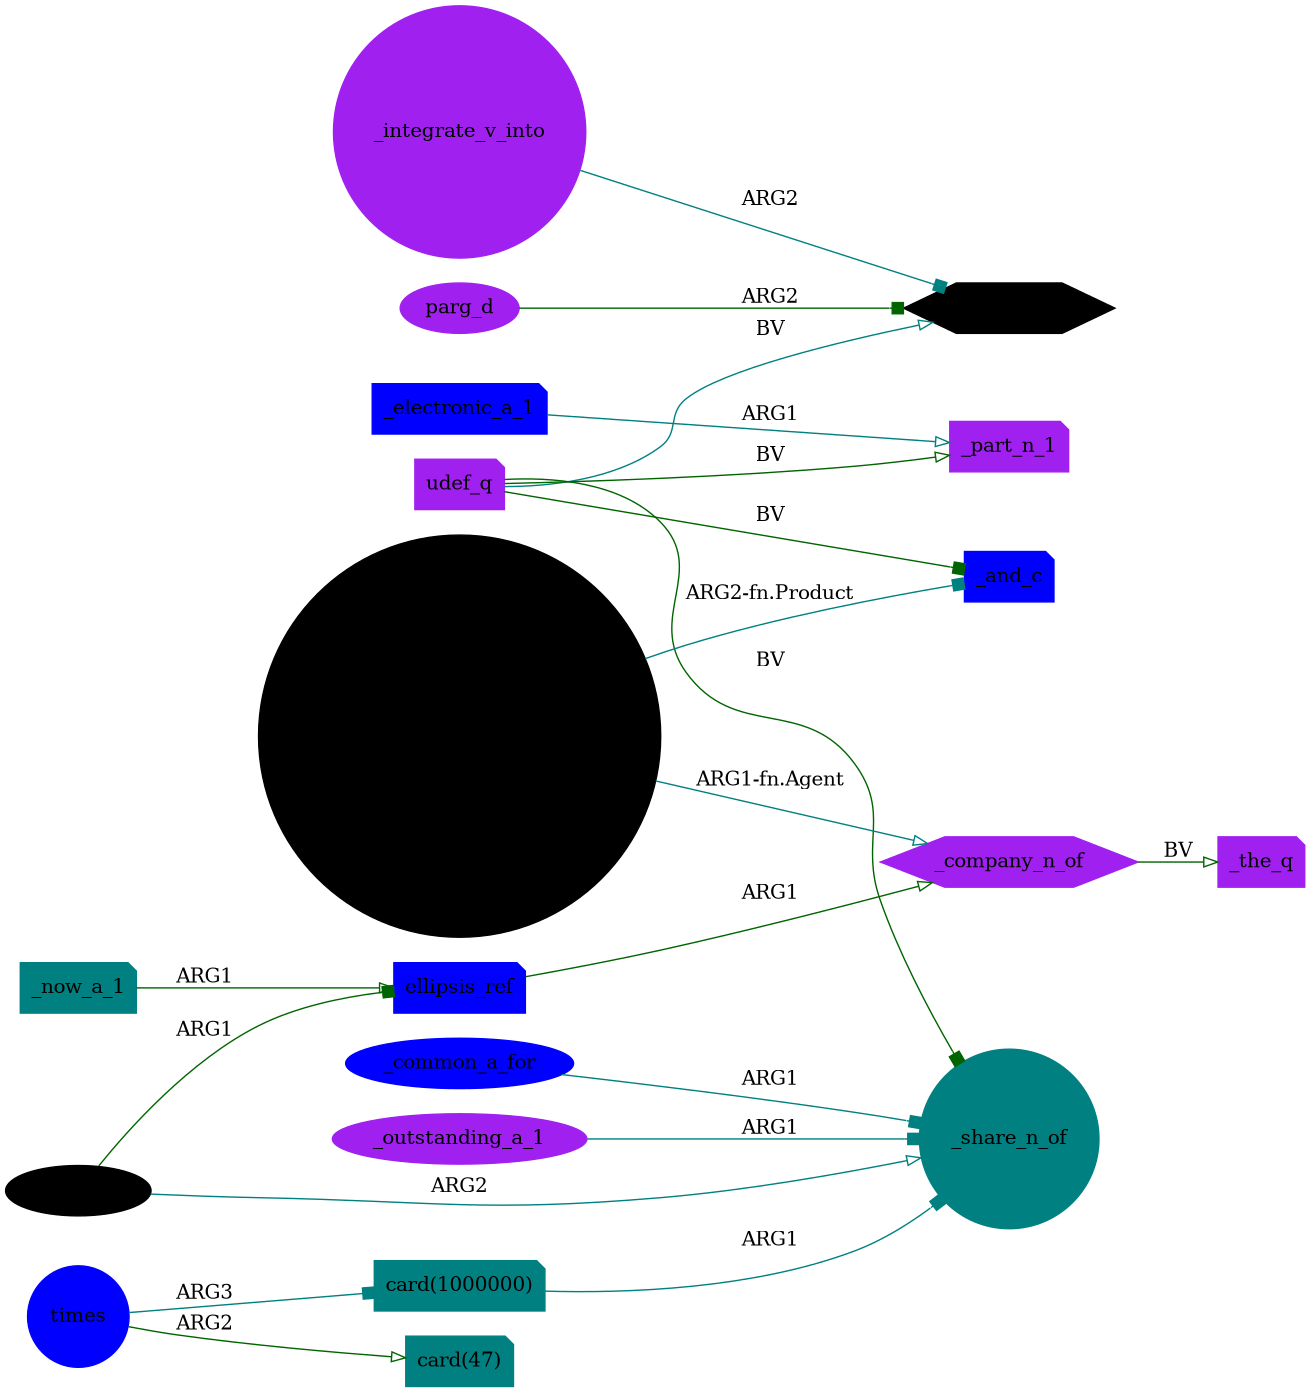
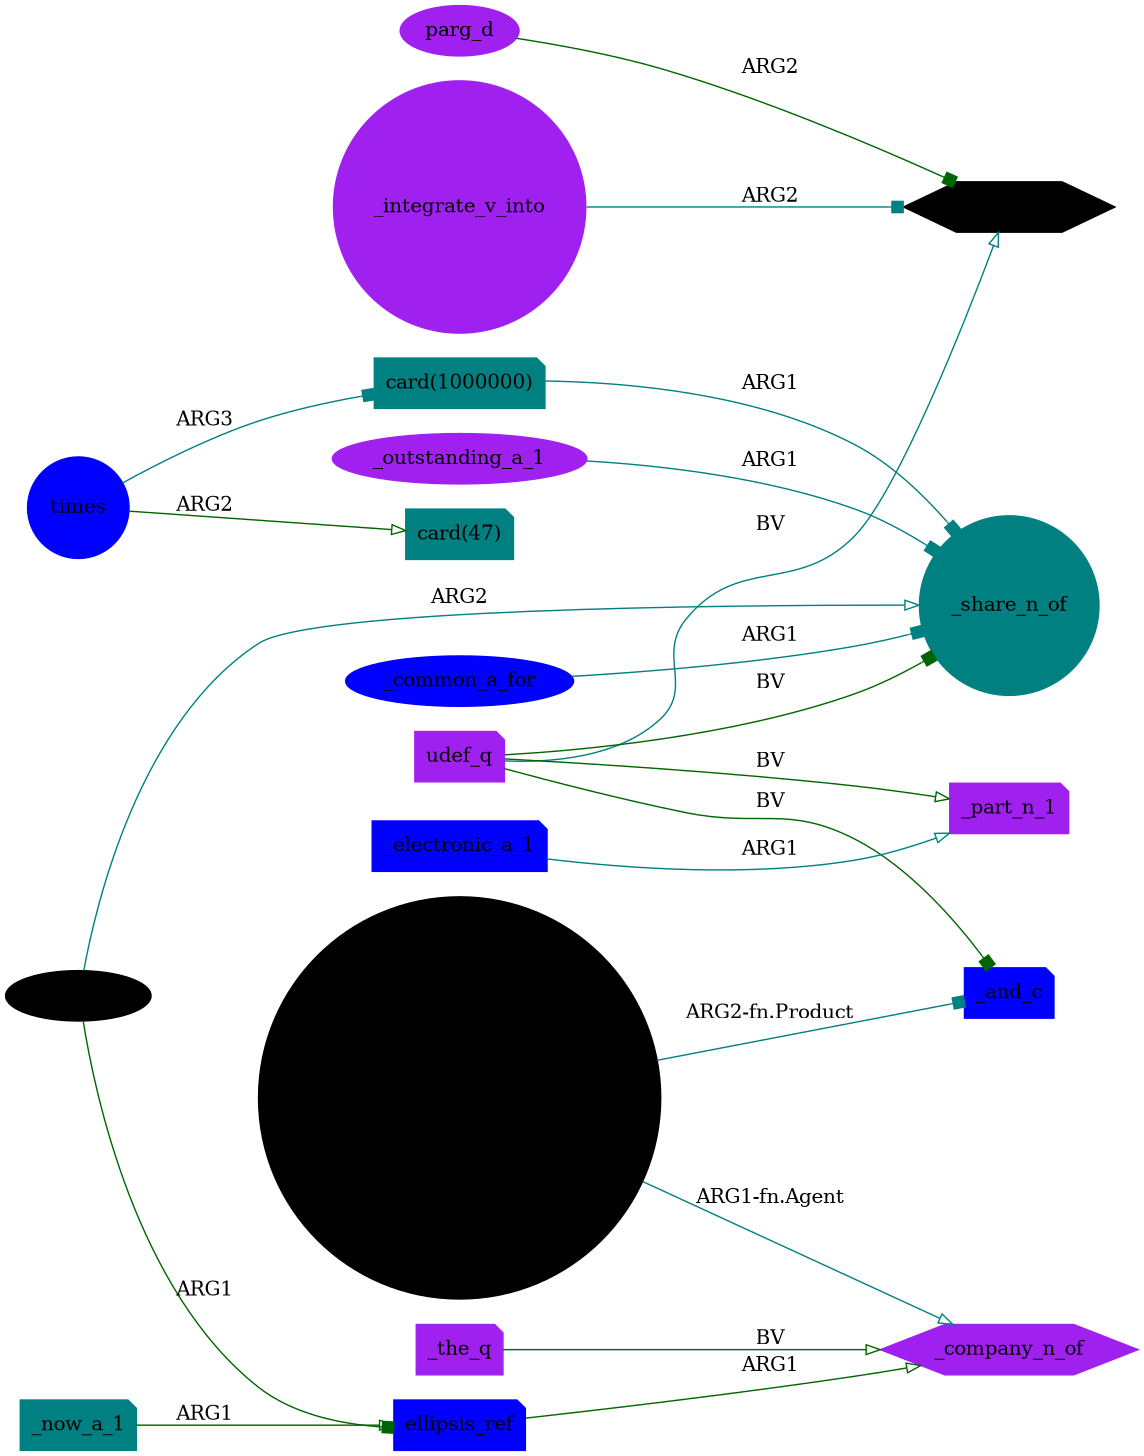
edge "_company_n_of" -> "_the_q": reversed
